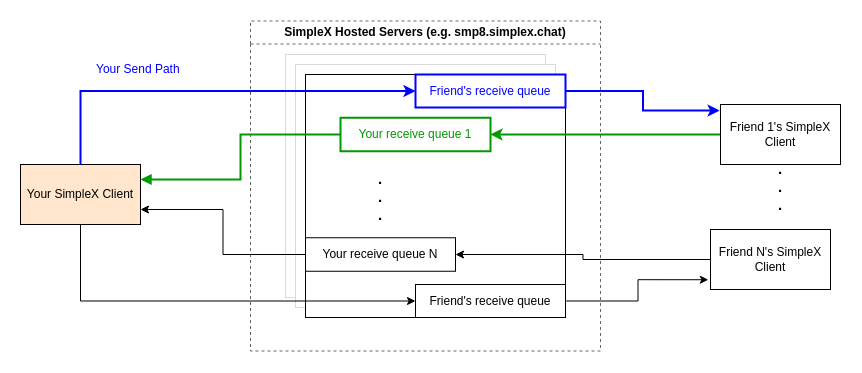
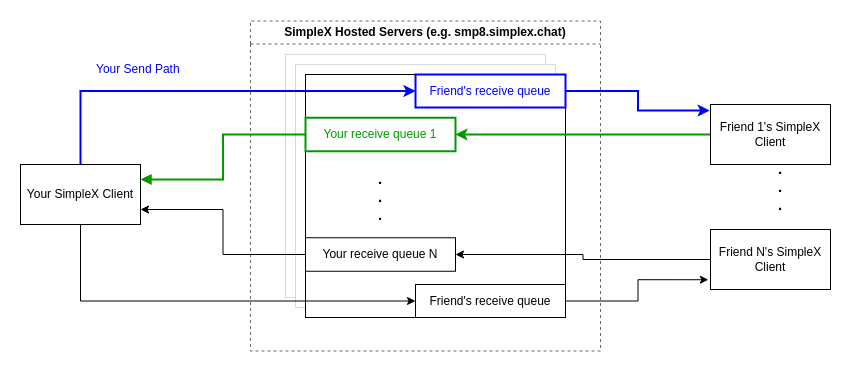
node "Your receive queue 1": moved (416, 135) -> (381, 135)
node "Friend 1's SimpleX Client": moved (781, 135) -> (771, 135)
node "Your SimpleX Client": fillcolor #ffe6cc -> #ffffff
